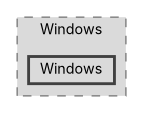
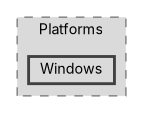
cluster "Windows": label "Windows" -> "Platforms"
